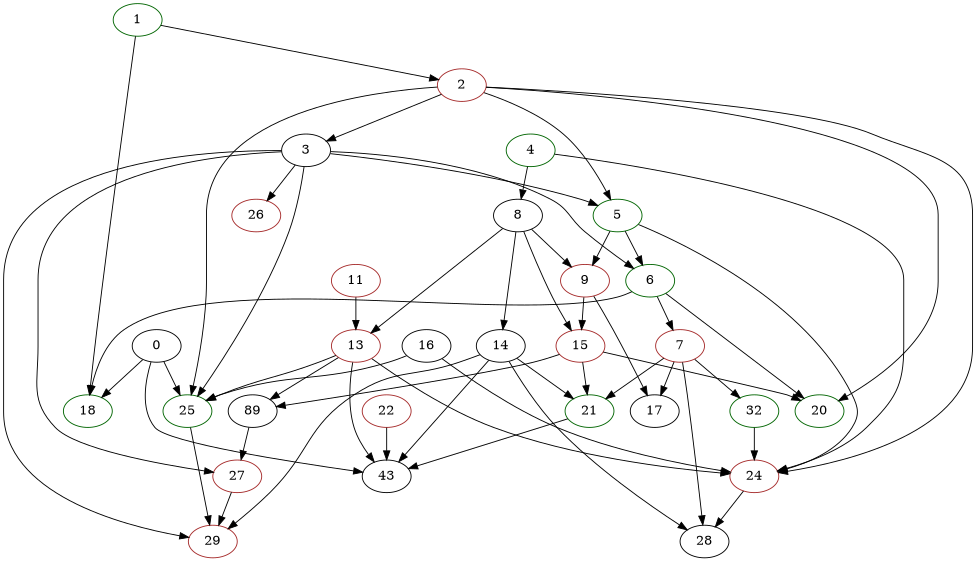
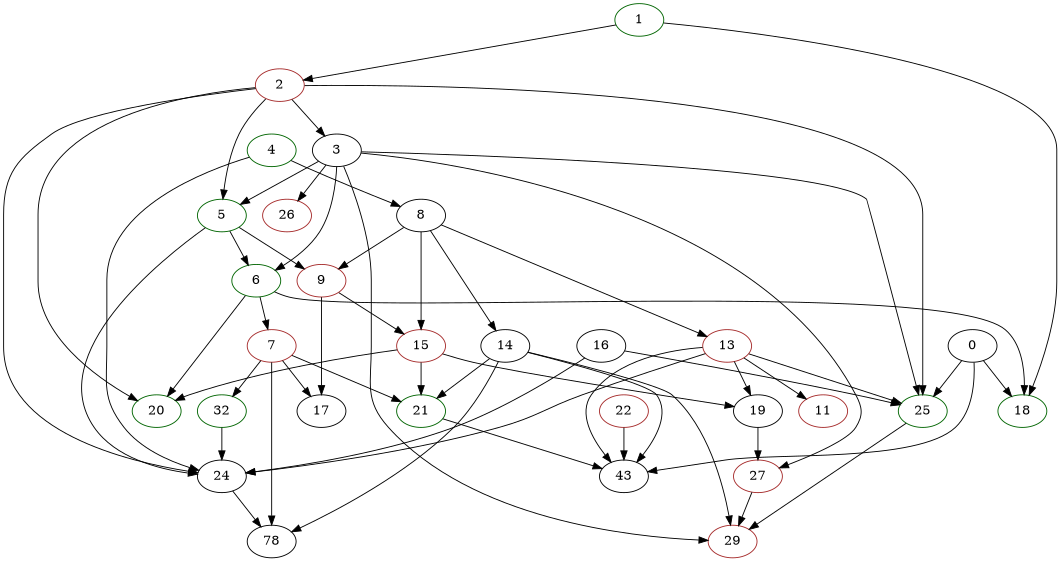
edge "11" -> "13": reversed
node "89": label "89" -> "19"
node "24": color brown -> black
node "28": label "28" -> "78"
